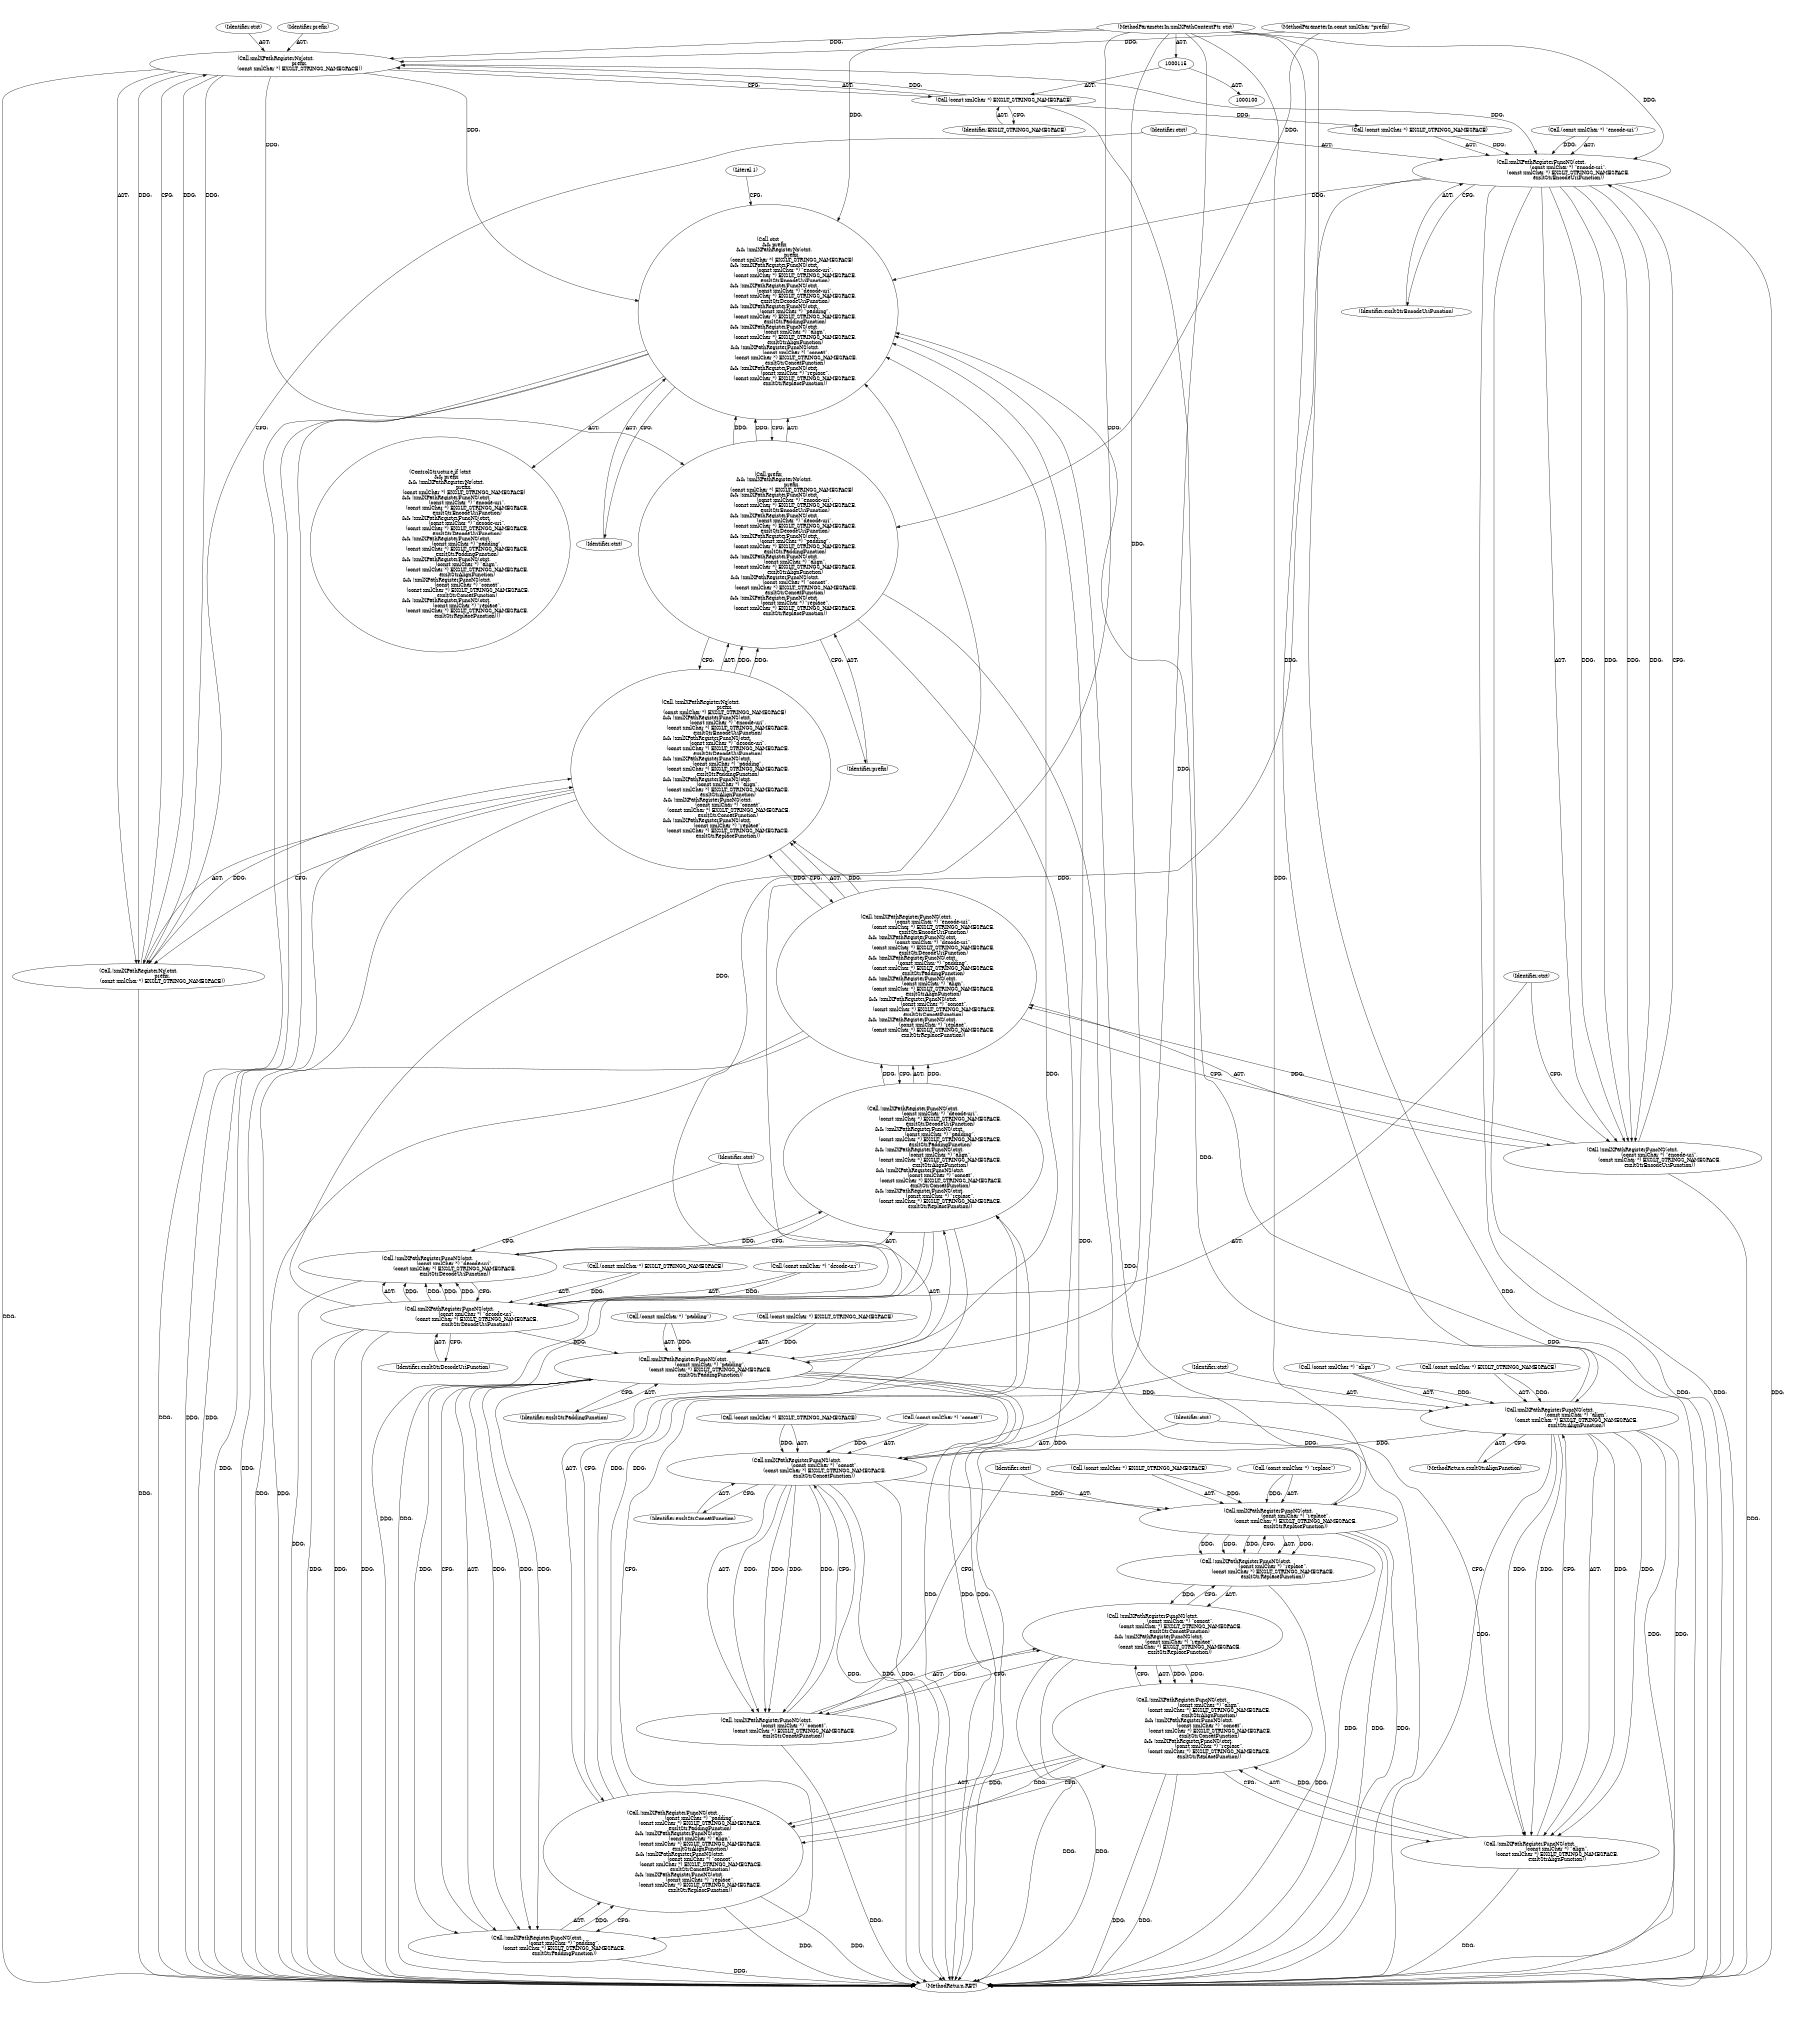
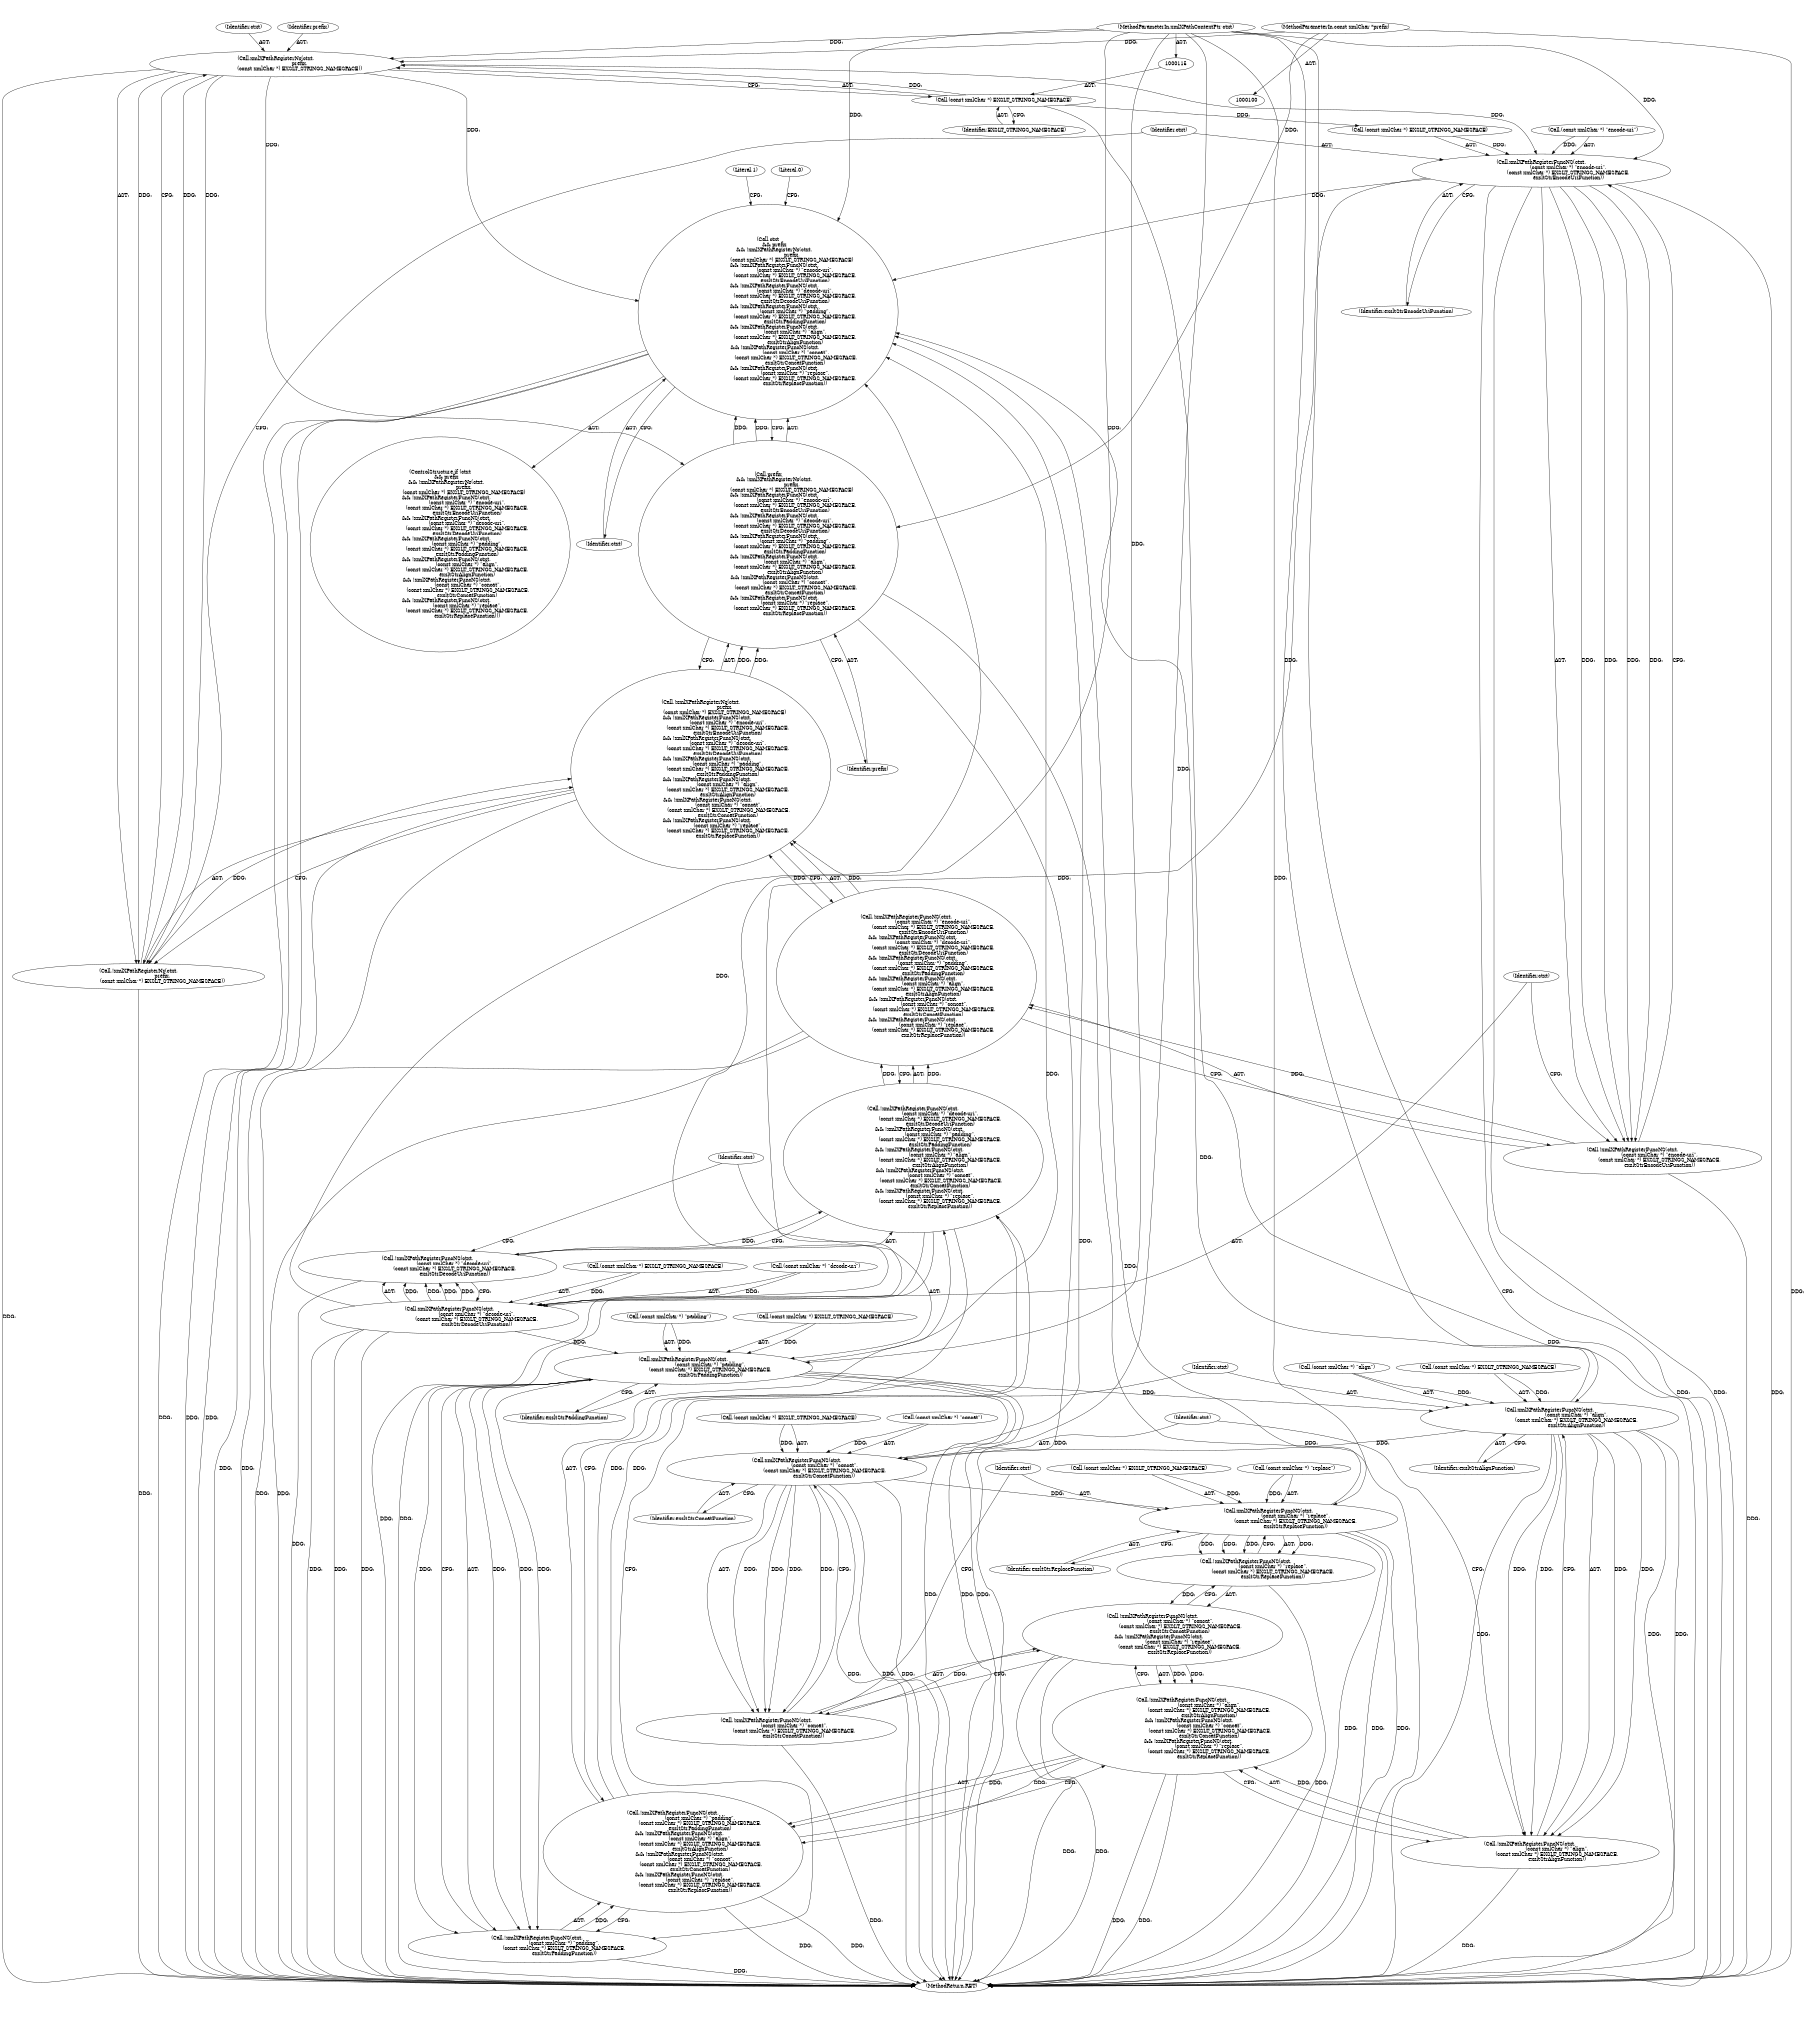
edge "1000115" -> "1000100": now "(MethodParameterIn,const xmlChar *prefix)" -> "1000100"
node "(Literal,0)": added
edge "(MethodParameterIn,const xmlChar *prefix)" -> "(MethodReturn,RET)": added, label "DDG:"
edge "(MethodParameterIn,xmlXPathContextPtr ctxt)" -> "(MethodReturn,RET)": label "DDG: " -> "CFG: "
node "(Identifier,exsltStrDecodeUriFunction)": removed
node "(MethodReturn,exsltStrAlignFunction)": label "(MethodReturn,exsltStrAlignFunction)" -> "(Identifier,exsltStrAlignFunction)"
node "(Identifier,exsltStrReplaceFunction)": added
